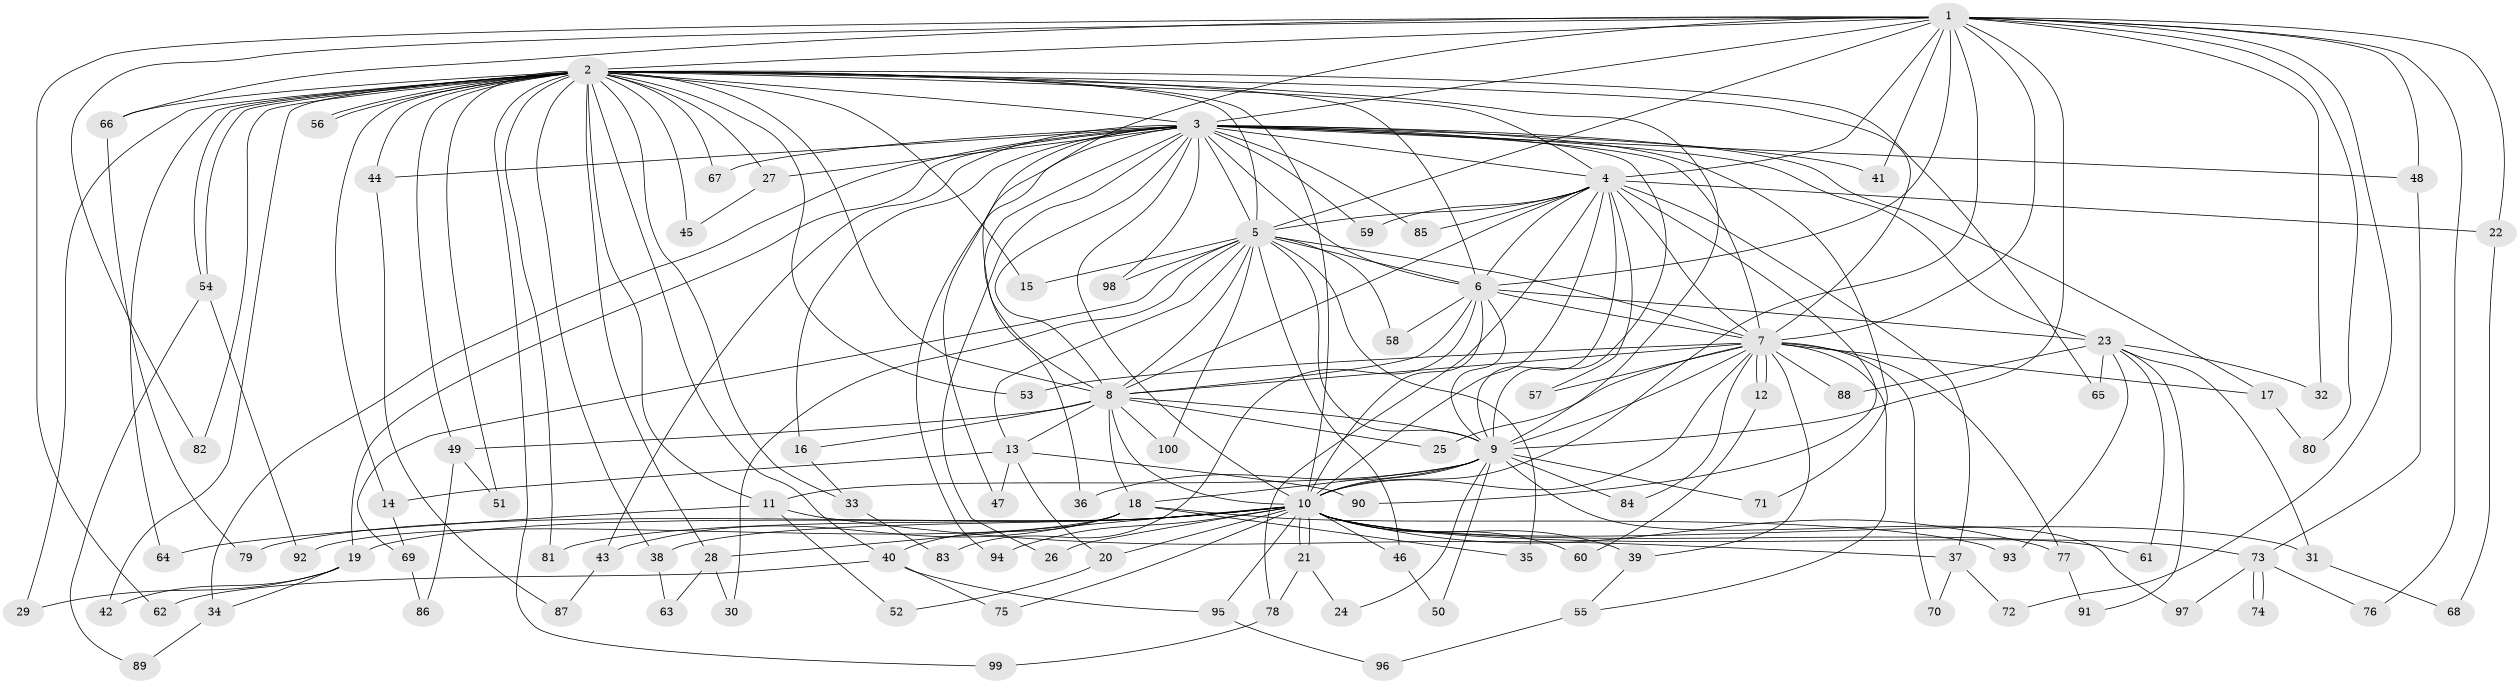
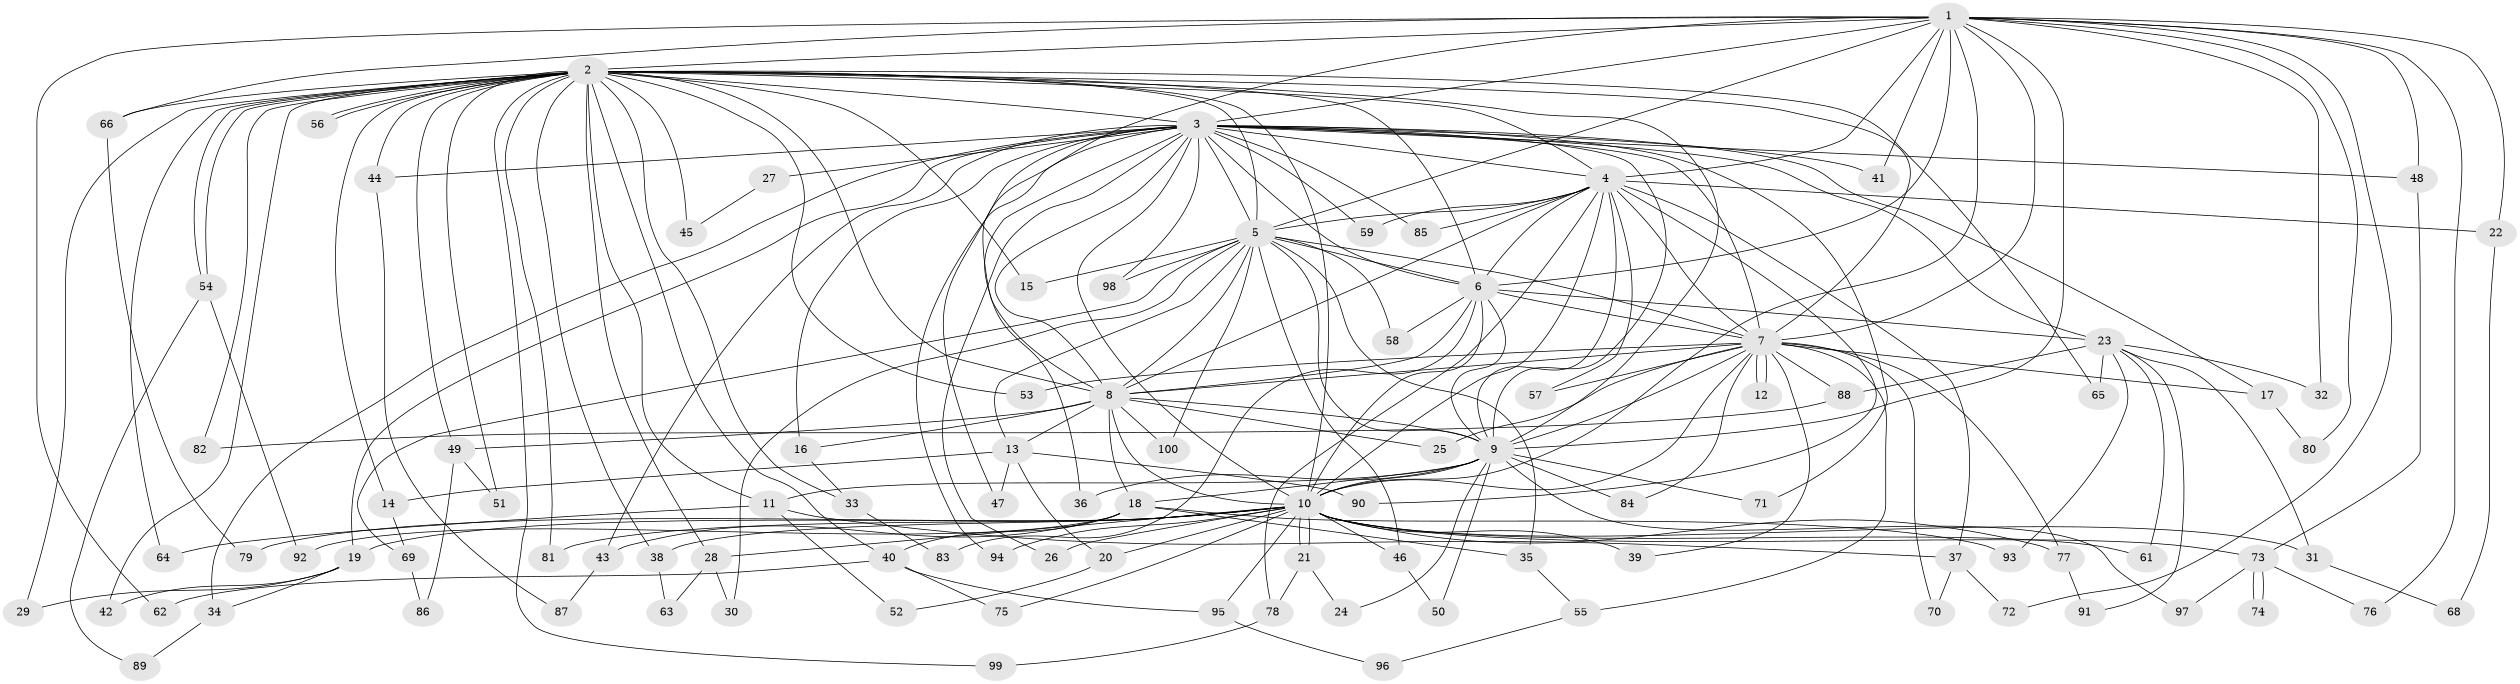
edge "1" -- "82": now "88" -- "82"
edge "2" -- "27": removed
node "67": removed
node "60": removed
edge "39" -- "55": now "35" -- "55"
